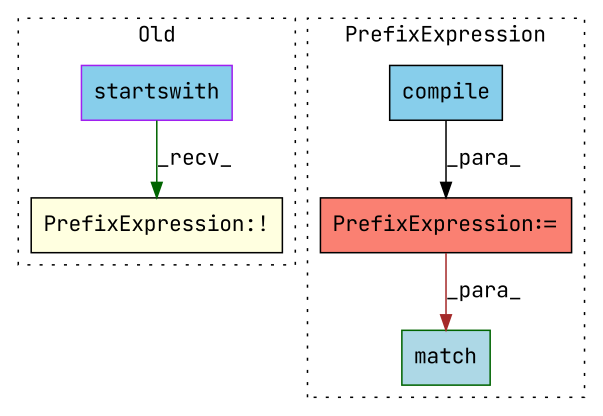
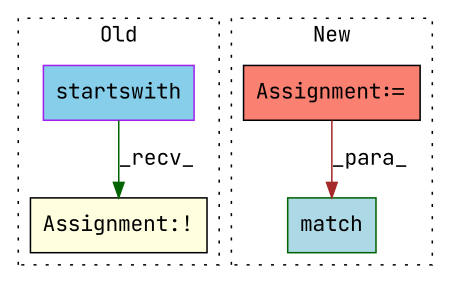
cluster "PrefixExpression": label "PrefixExpression" -> "New"
node "compile": removed
node "PrefixExpression:!": label "PrefixExpression:!" -> "Assignment:!"
node "PrefixExpression:=": label "PrefixExpression:=" -> "Assignment:="
